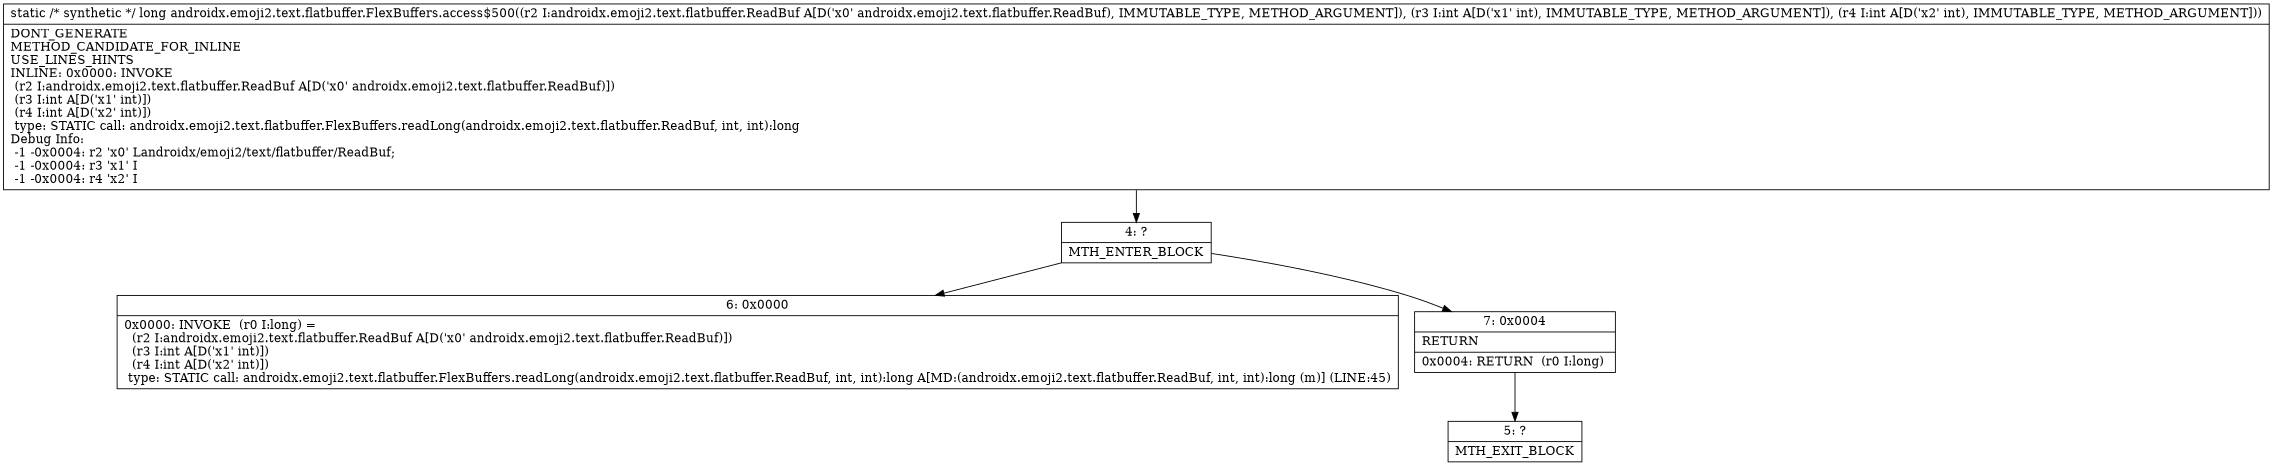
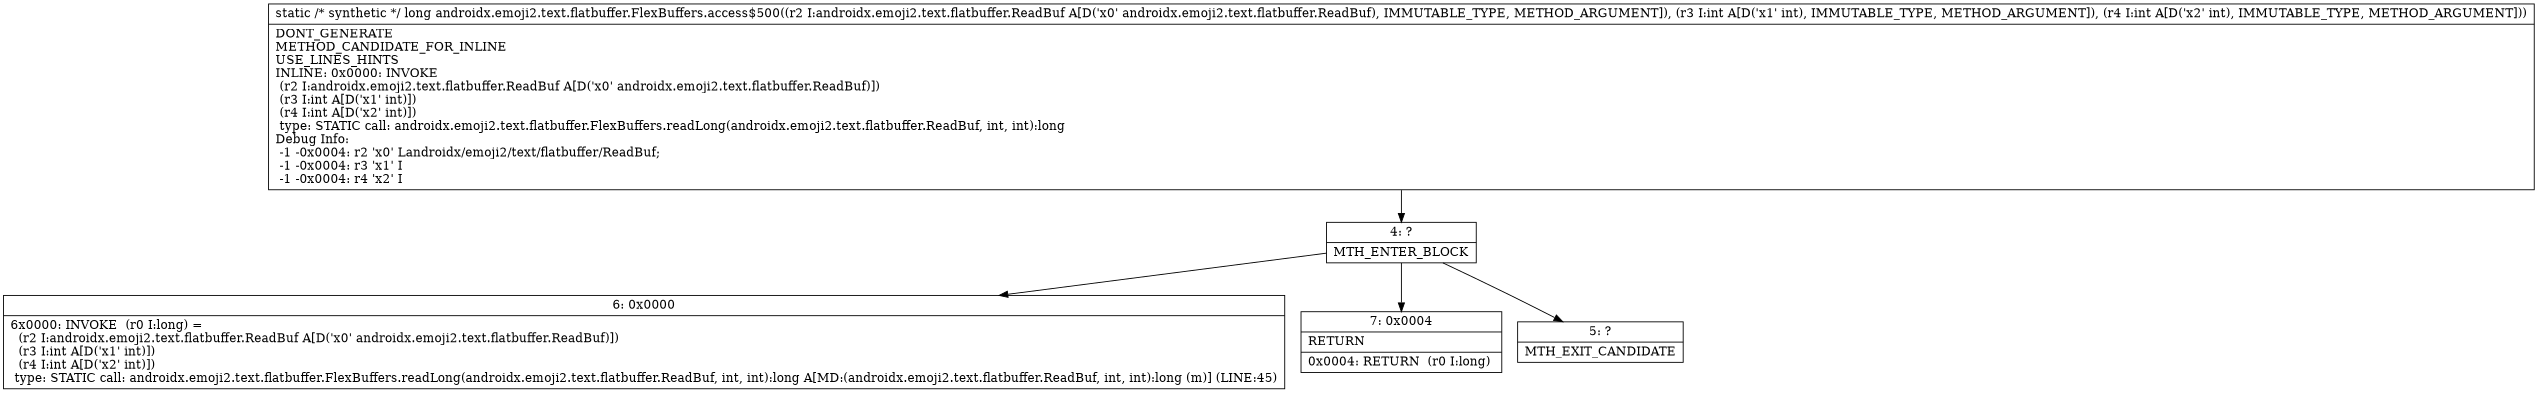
node "6: 0x0000": text "0x0000: INVOKE  (r0 I:long) =" -> "6x0000: INVOKE  (r0 I:long) ="
edge "7: 0x0004" -> "5: ?": now "4: ?" -> "5: ?"
node "5: ?": text "MTH_EXIT_BLOCK" -> "MTH_EXIT_CANDIDATE"
